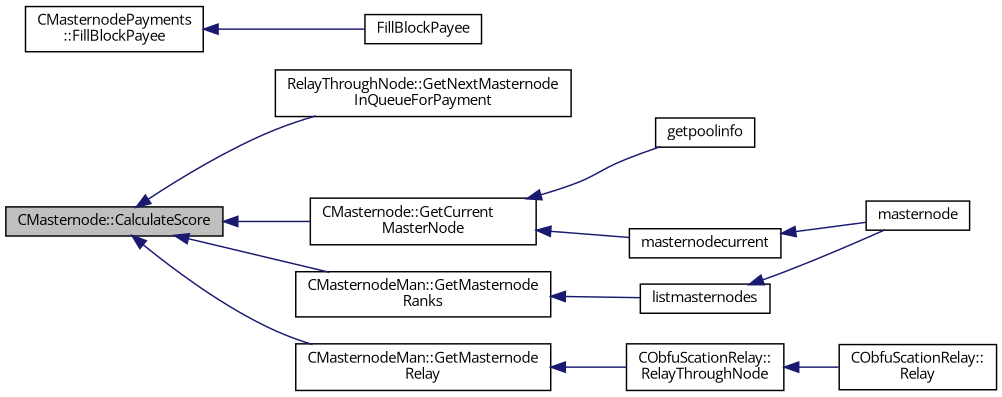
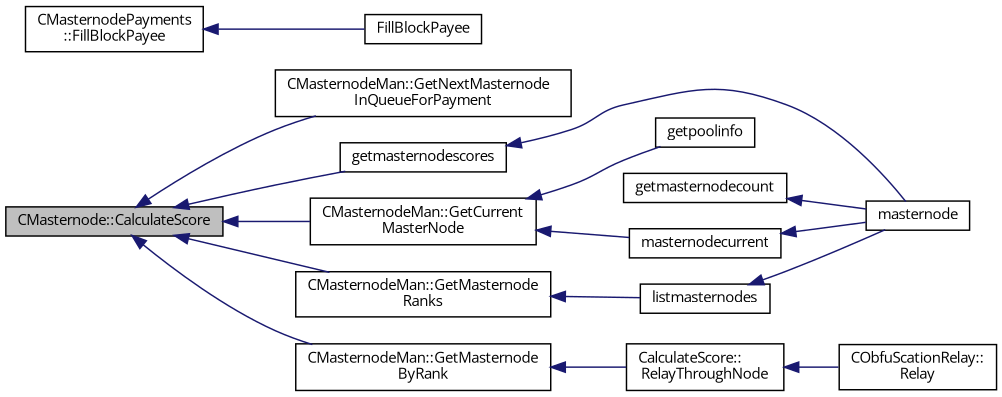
node "RelayThroughNode::GetNextMasternode InQueueForPayment": label "RelayThroughNode::GetNextMasternode InQueueForPayment" -> "CMasternodeMan::GetNextMasternode InQueueForPayment"
node "getmasternodescores": added
node "getmasternodecount": added
node "CMasternode::GetCurrent MasterNode": label "CMasternode::GetCurrent MasterNode" -> "CMasternodeMan::GetCurrent MasterNode"
node "CMasternodeMan::GetMasternode Relay": label "CMasternodeMan::GetMasternode Relay" -> "CMasternodeMan::GetMasternode ByRank"
node "CObfuScationRelay:: RelayThroughNode": label "CObfuScationRelay:: RelayThroughNode" -> "CalculateScore:: RelayThroughNode"
